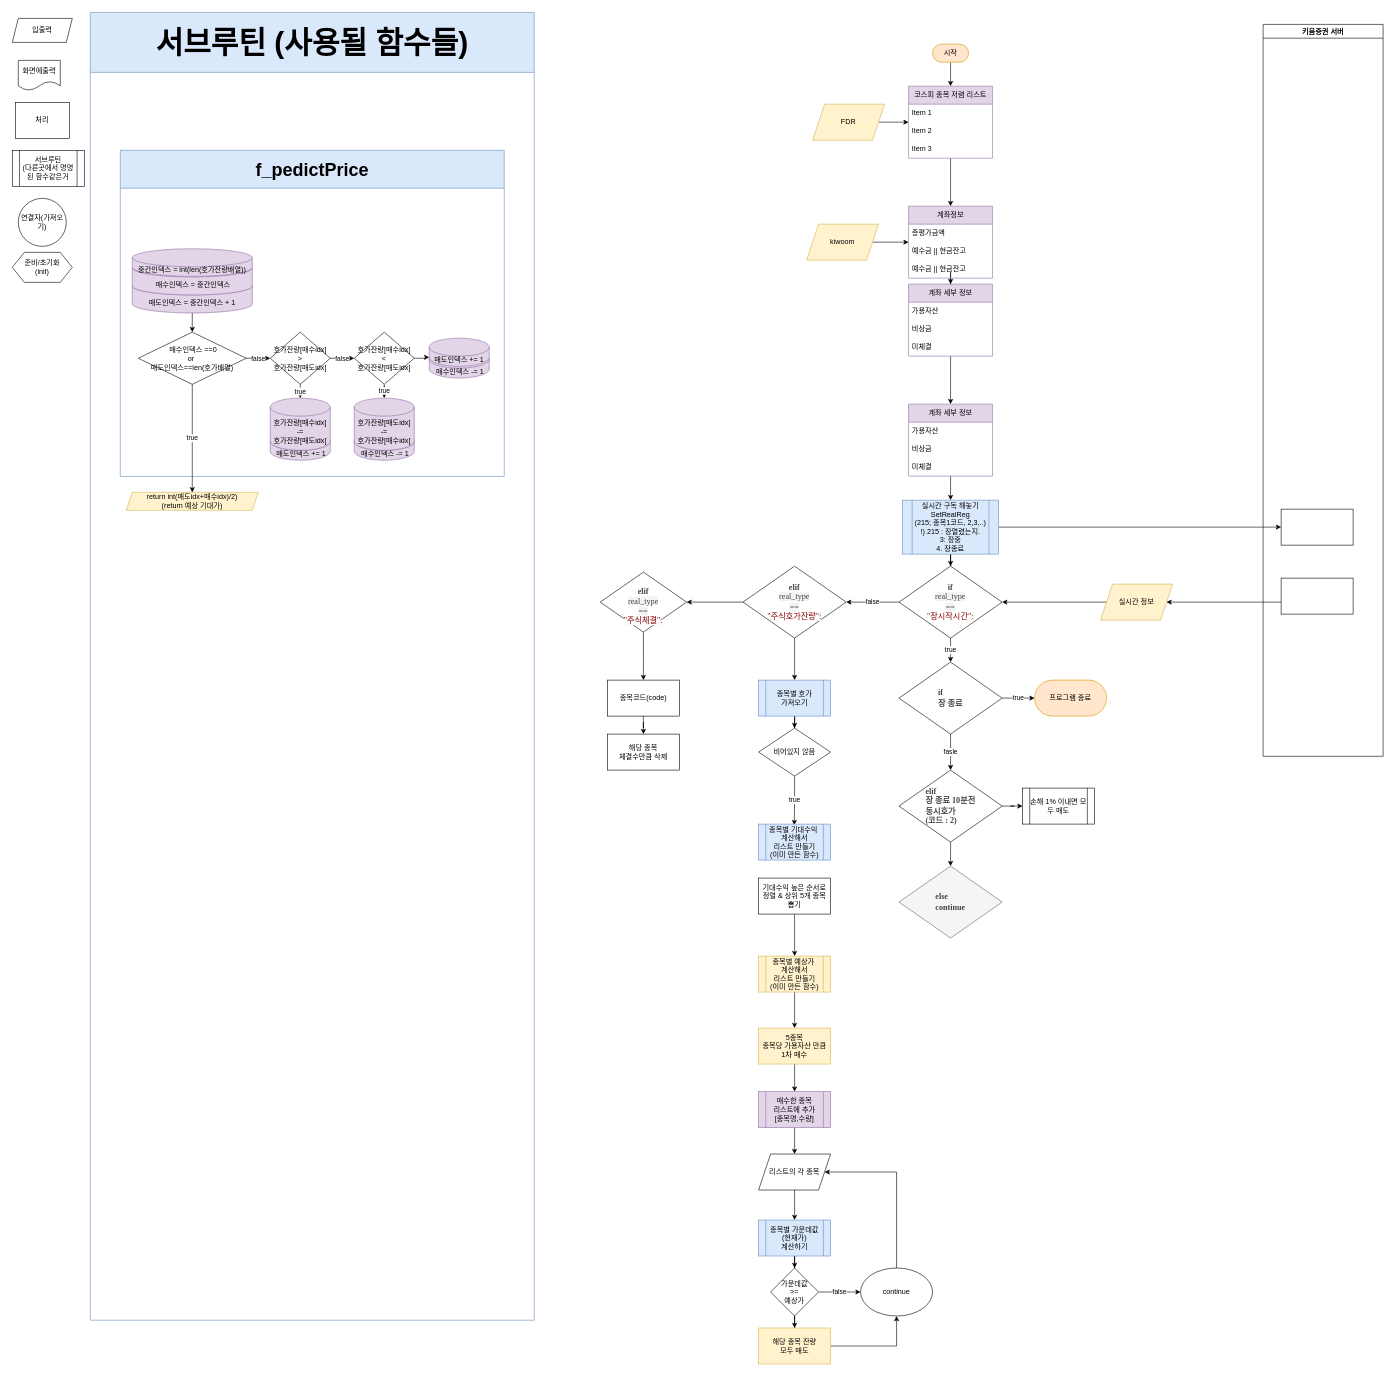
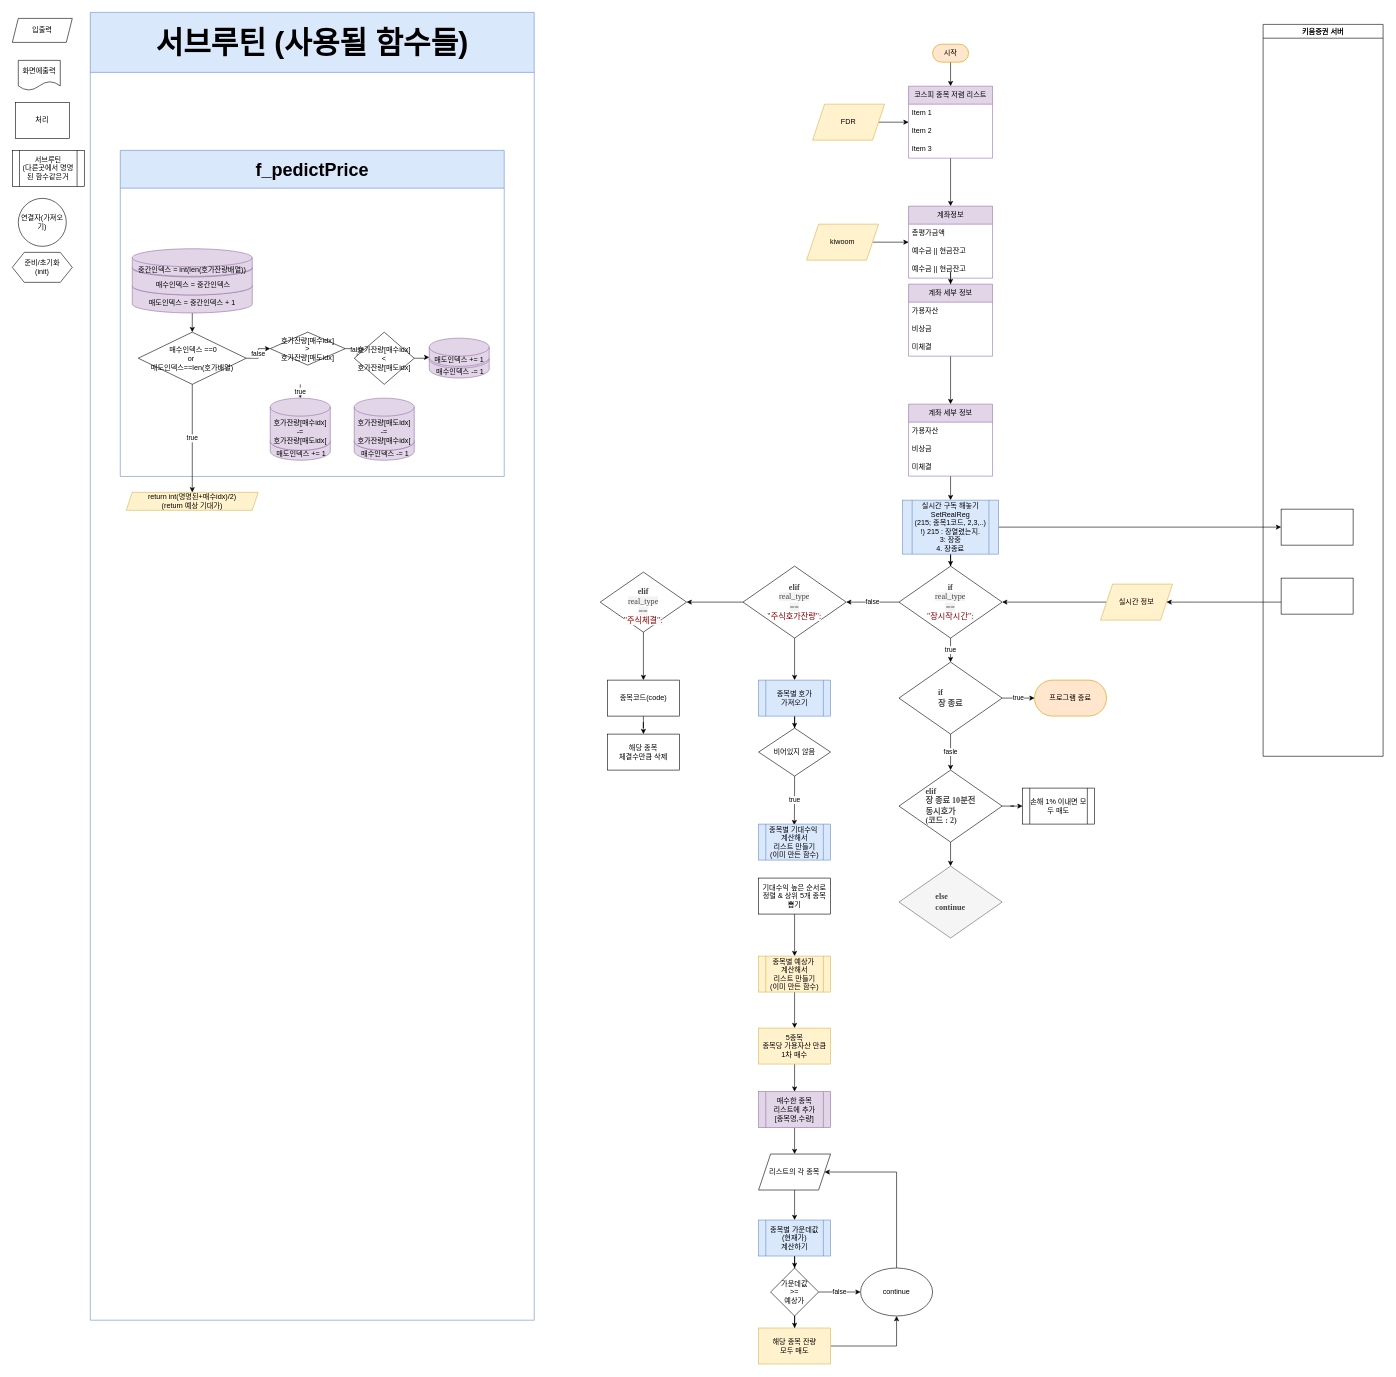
node "호가잔량[매수idx] > 호가잔량[매도idx]": size 60x52 -> 75x33
edge "호가잔량[매수idx] < 호가잔량[매도idx]" -> "호가잔량[매도idx] -= 호가잔량[매수idx[": removed, label "true"
node "return int(매도idx+매수idx)/2) (return 예상 기대가)": label "return int(매도idx+매수idx)/2) (return 예상 기대가)" -> "return int(명명된+매수idx)/2) (return 예상 기대가)"
